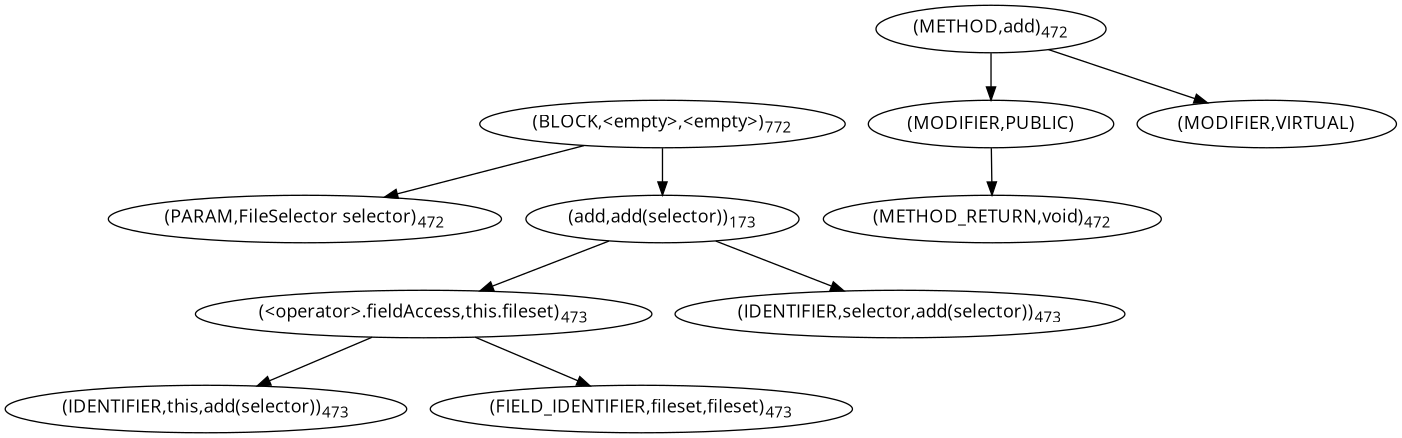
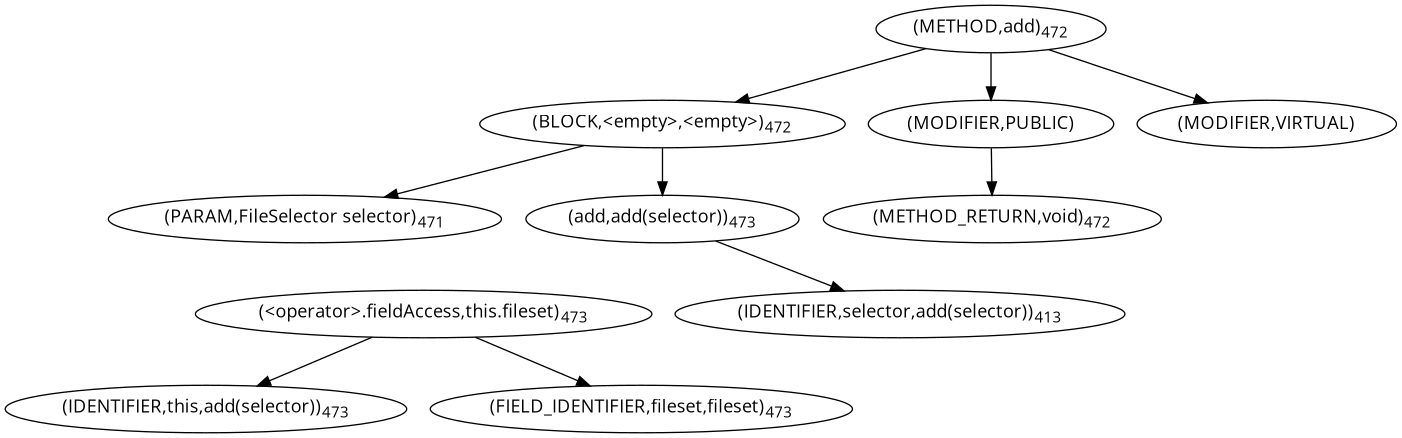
edge "(METHOD,add)" -> "(BLOCK,<empty>,<empty>)": added
node "(BLOCK,<empty>,<empty>)": text "772" -> "472"
node "(PARAM,FileSelector selector)": text "472" -> "471"
node "(add,add(selector))": text "173" -> "473"
edge "(add,add(selector))" -> "(<operator>.fieldAccess,this.fileset)": removed
node "(IDENTIFIER,selector,add(selector))": text "473" -> "413"
